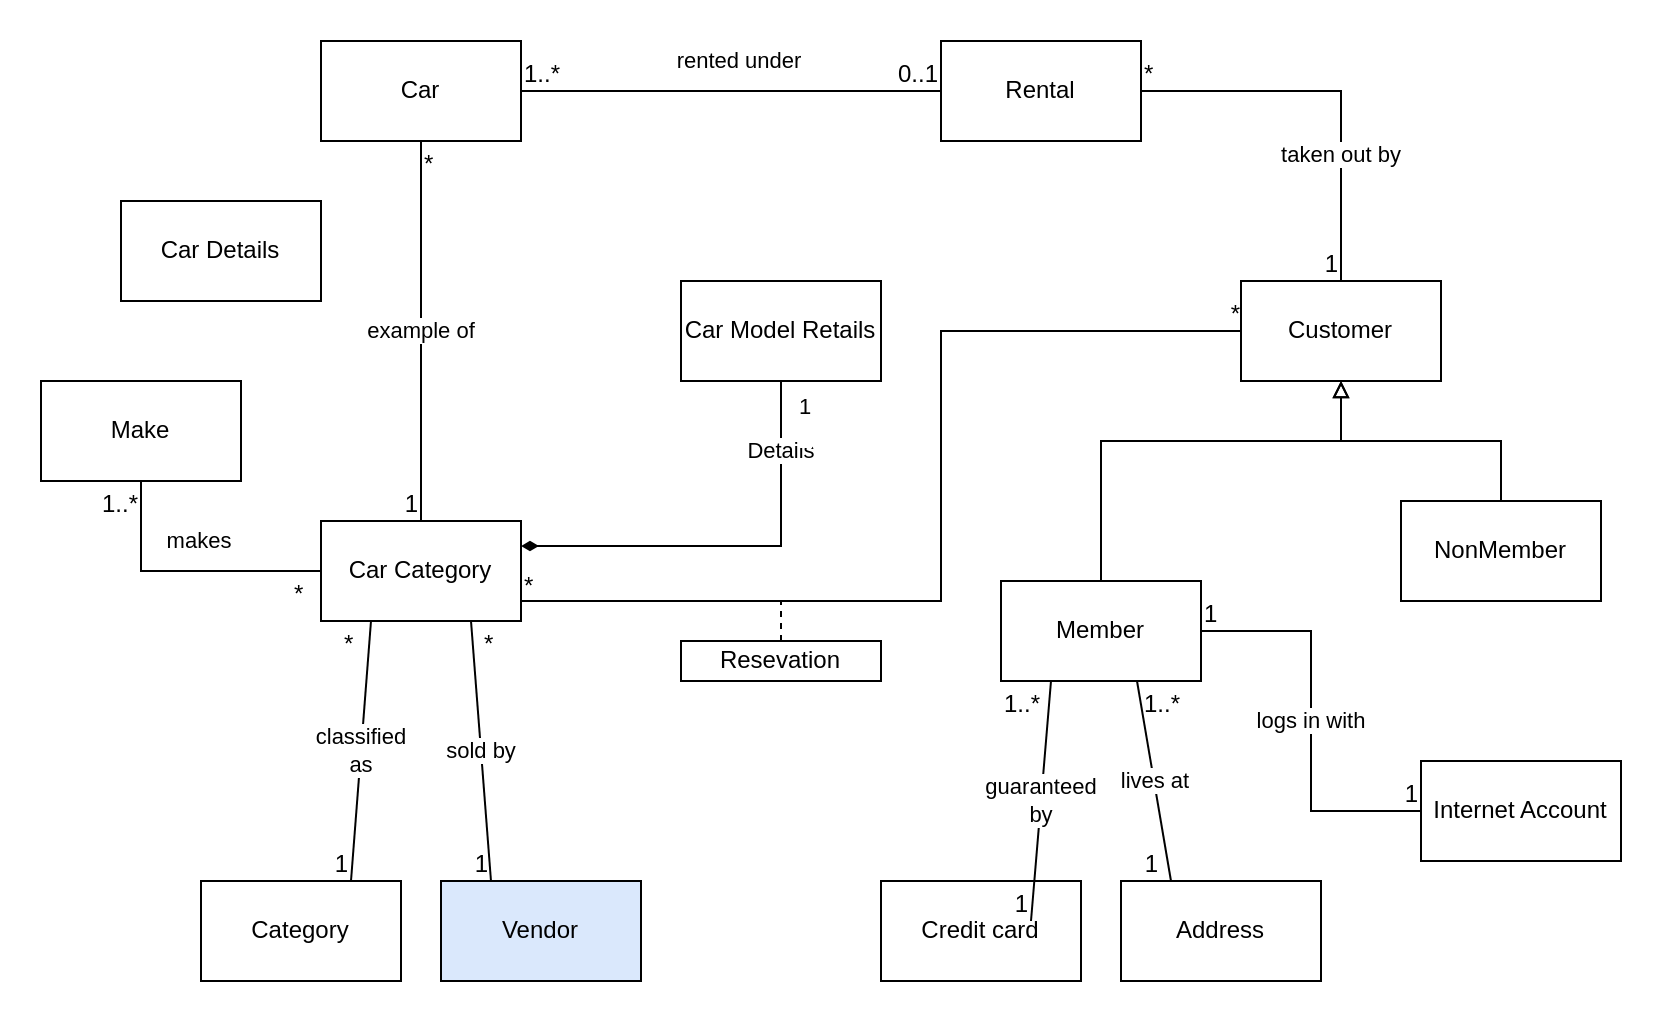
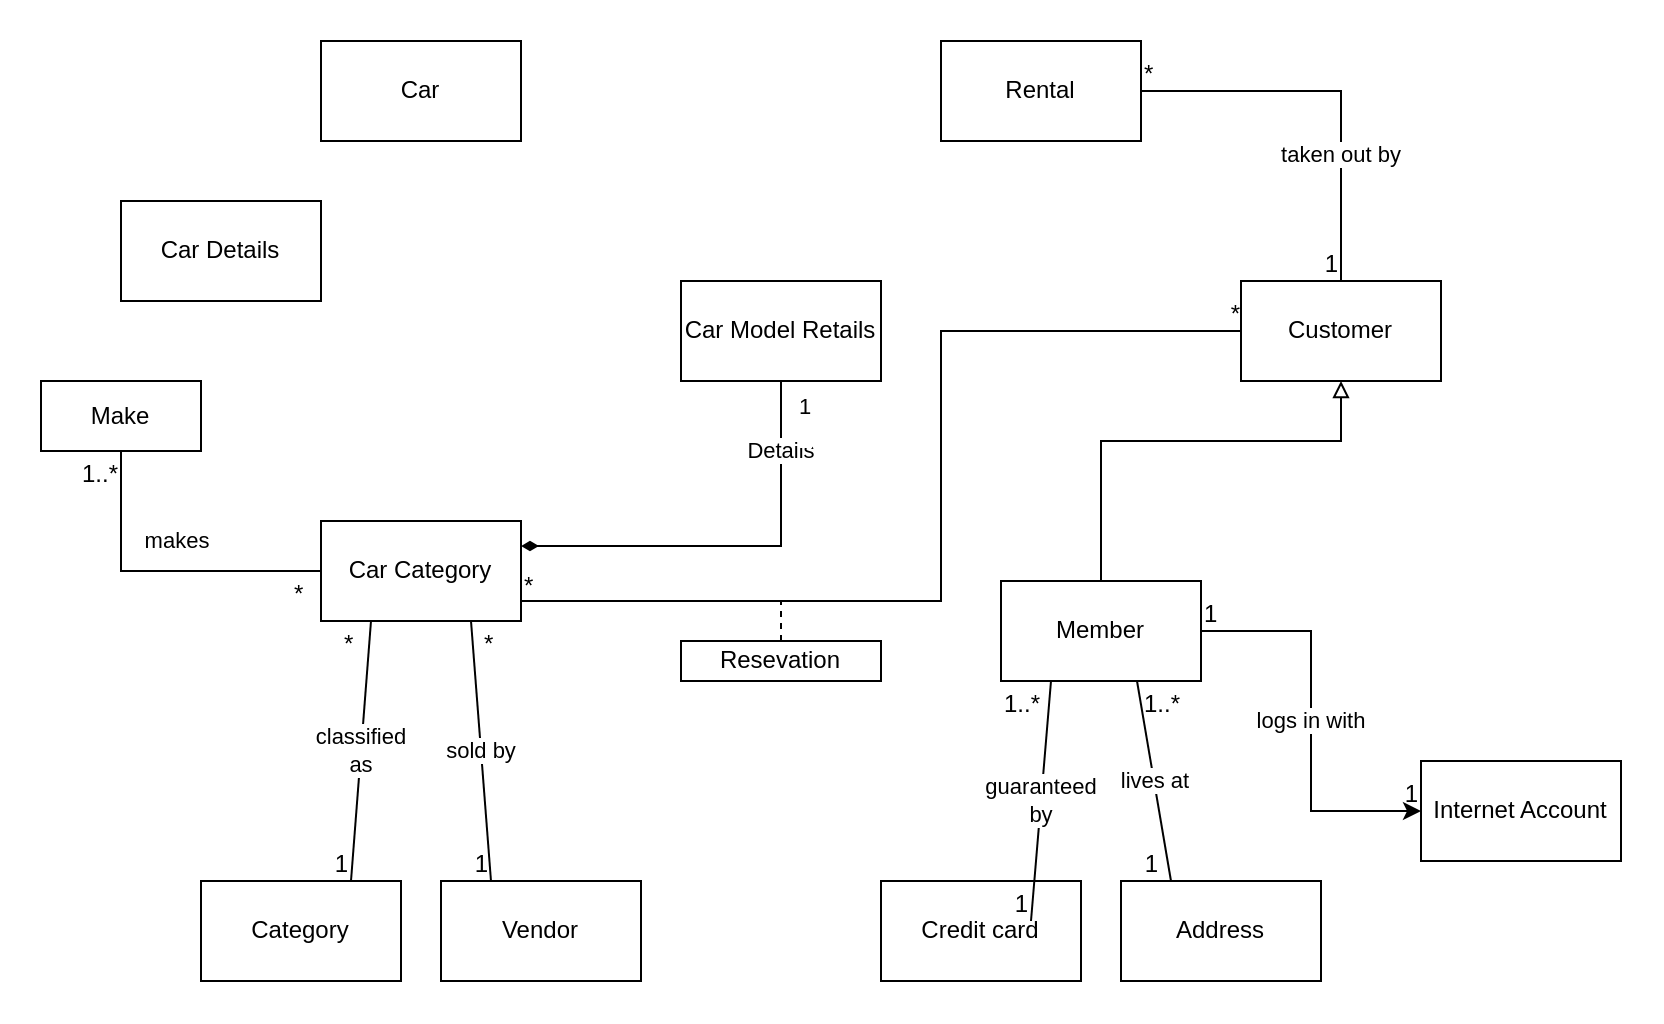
edge "Car" -- "Rental": removed, labels "1..*", "rented under", "0..1"
edge "Car" -- "Car Category": removed, labels "*", "example of", "1"
node "Make": size 200x100 -> 160x70
edge "NonMember" -> "Customer": removed
node "NonMember": removed
edge "Member" -- "Internet Account": arrowhead none -> classic
node "Vendor": fillcolor #dae8fc -> #ffffff
